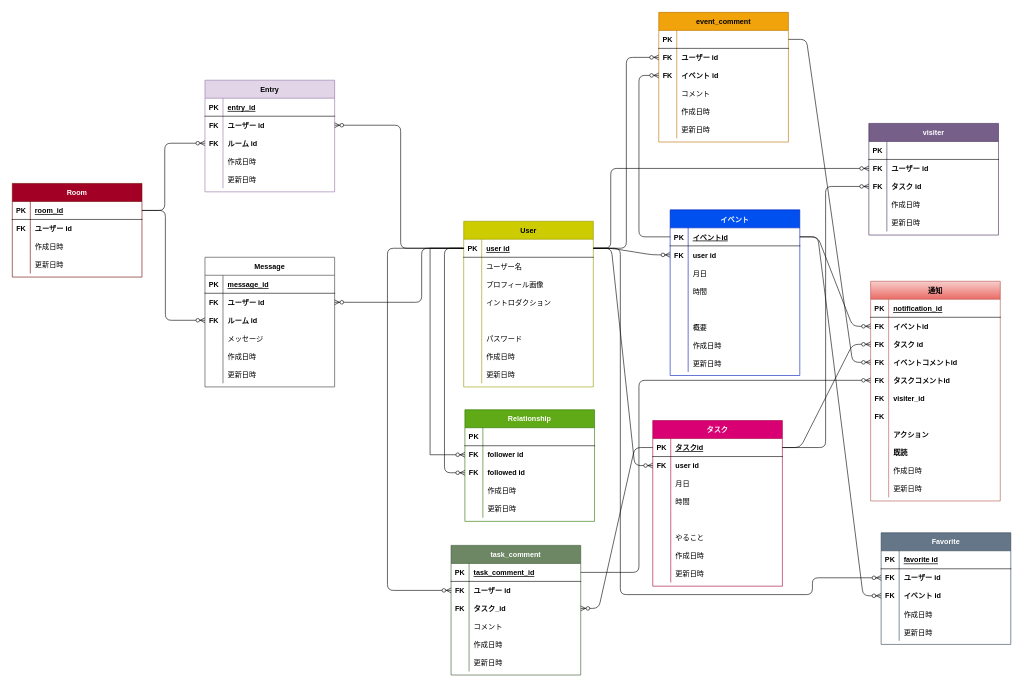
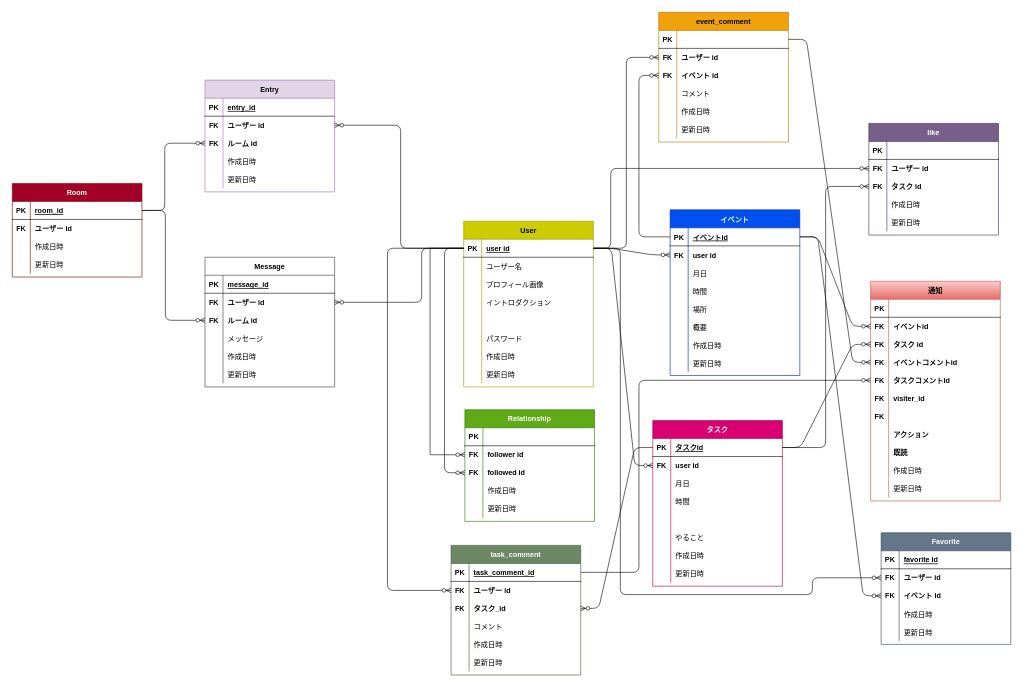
node "visiter": label "visiter" -> "like"
node "notification_id": removed
node "場所": added
